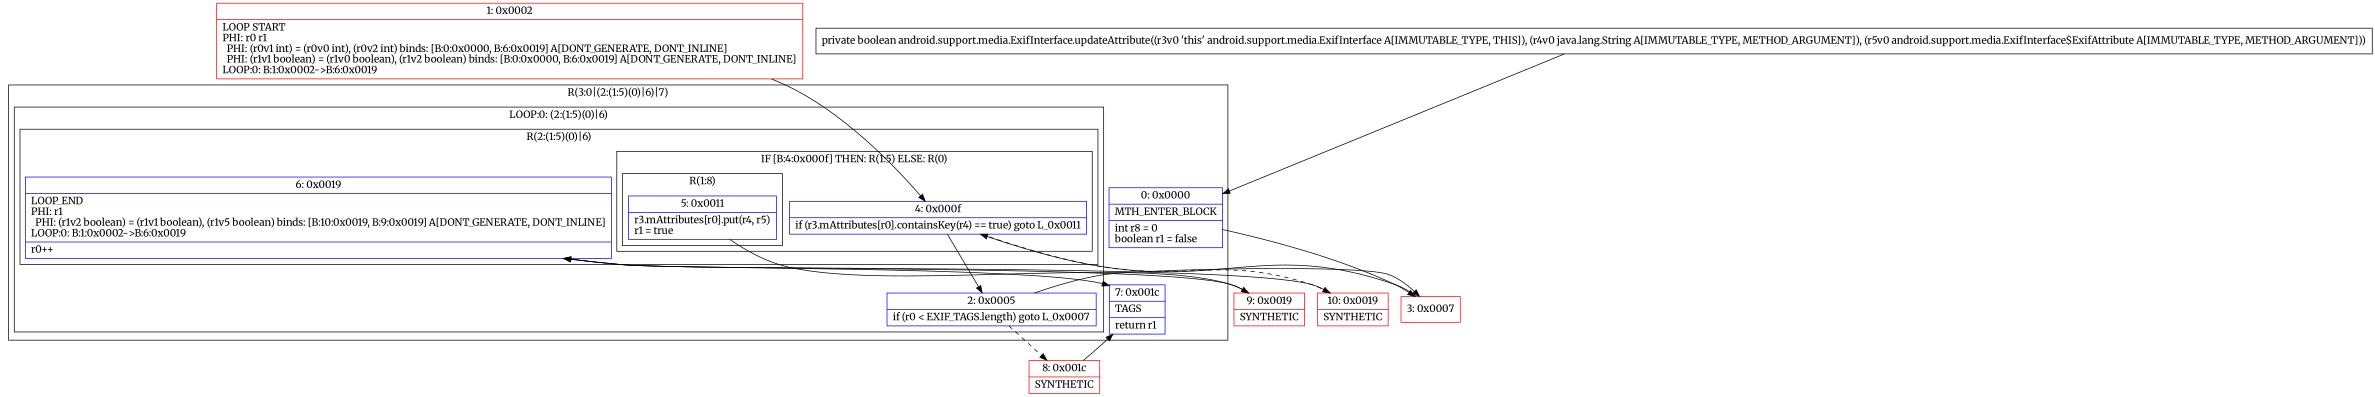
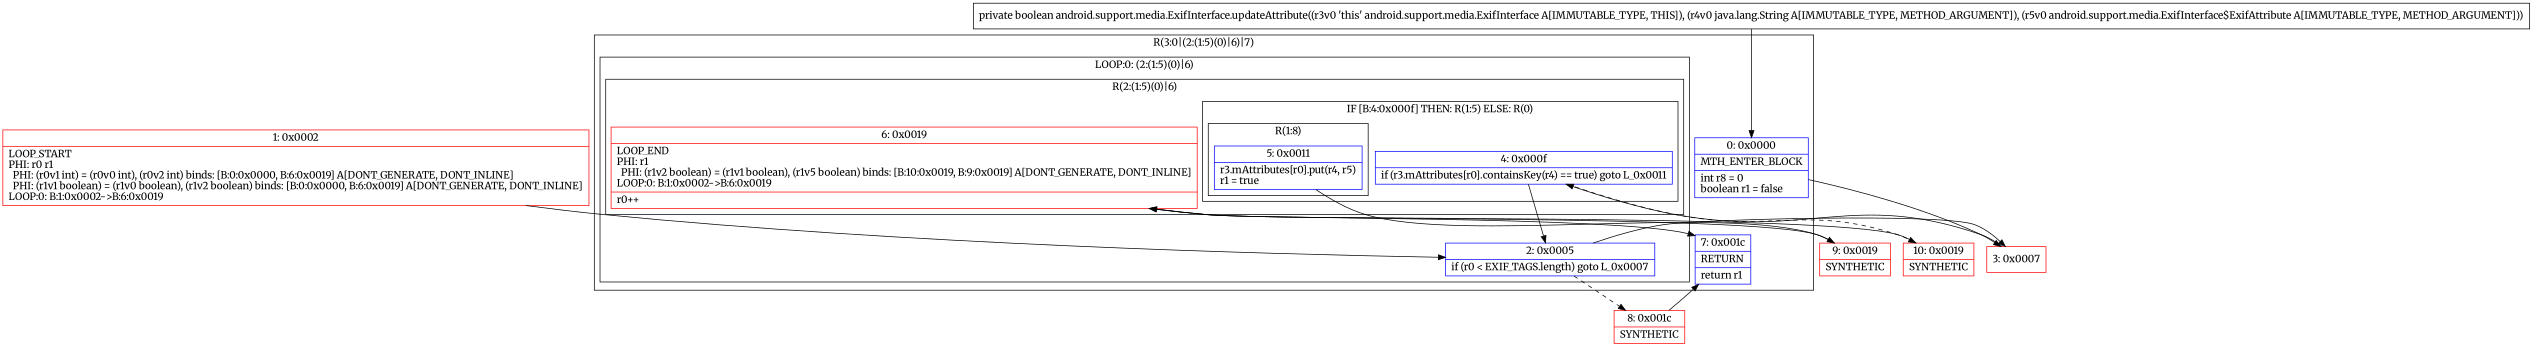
edge "1: 0x0002" -> "4: 0x000f": now "1: 0x0002" -> "2: 0x0005"
node "6: 0x0019": color blue -> red
node "7: 0x001c": text "TAGS" -> "RETURN"
